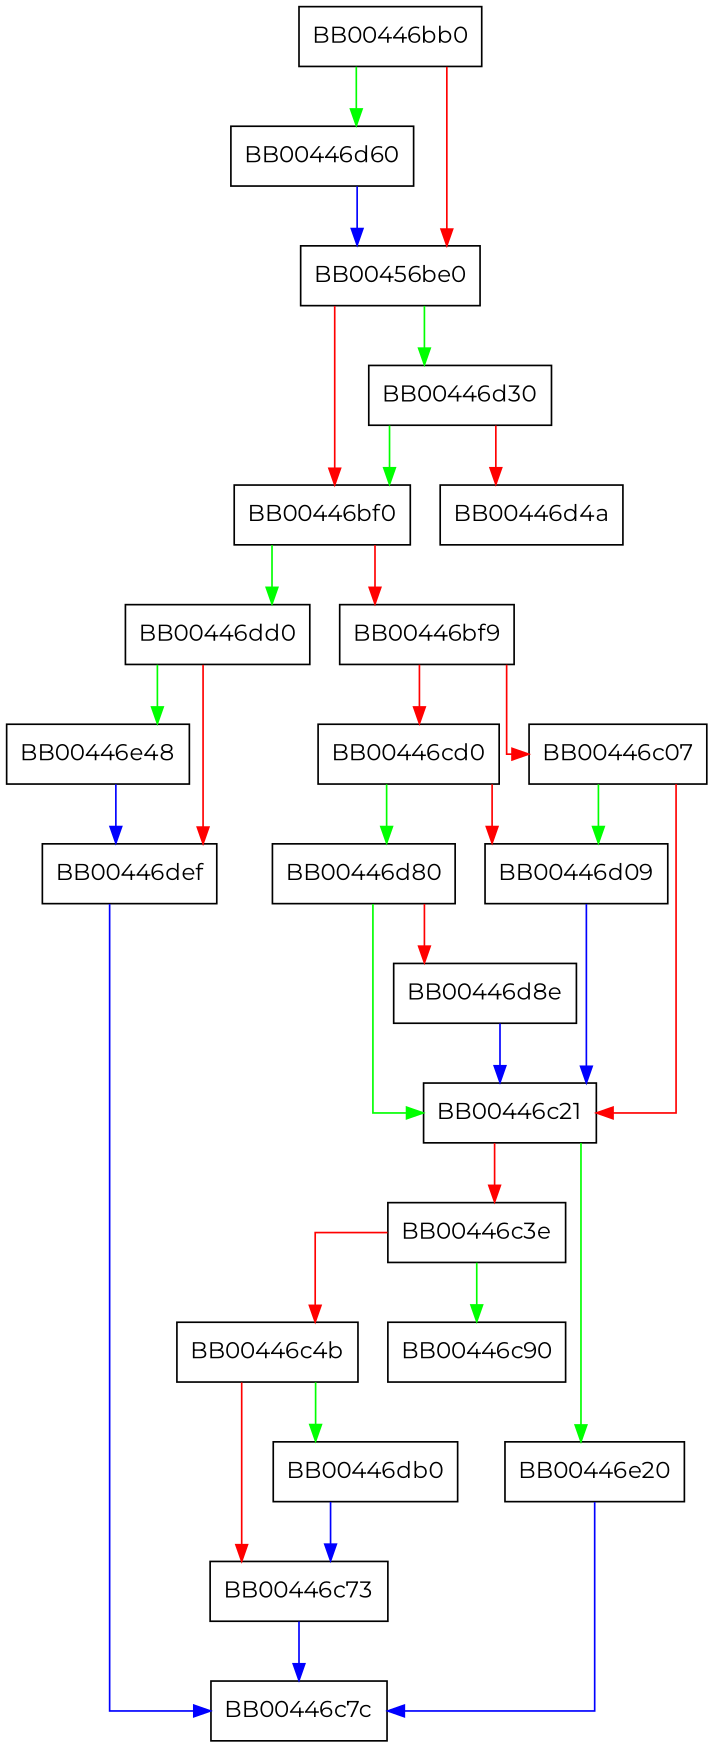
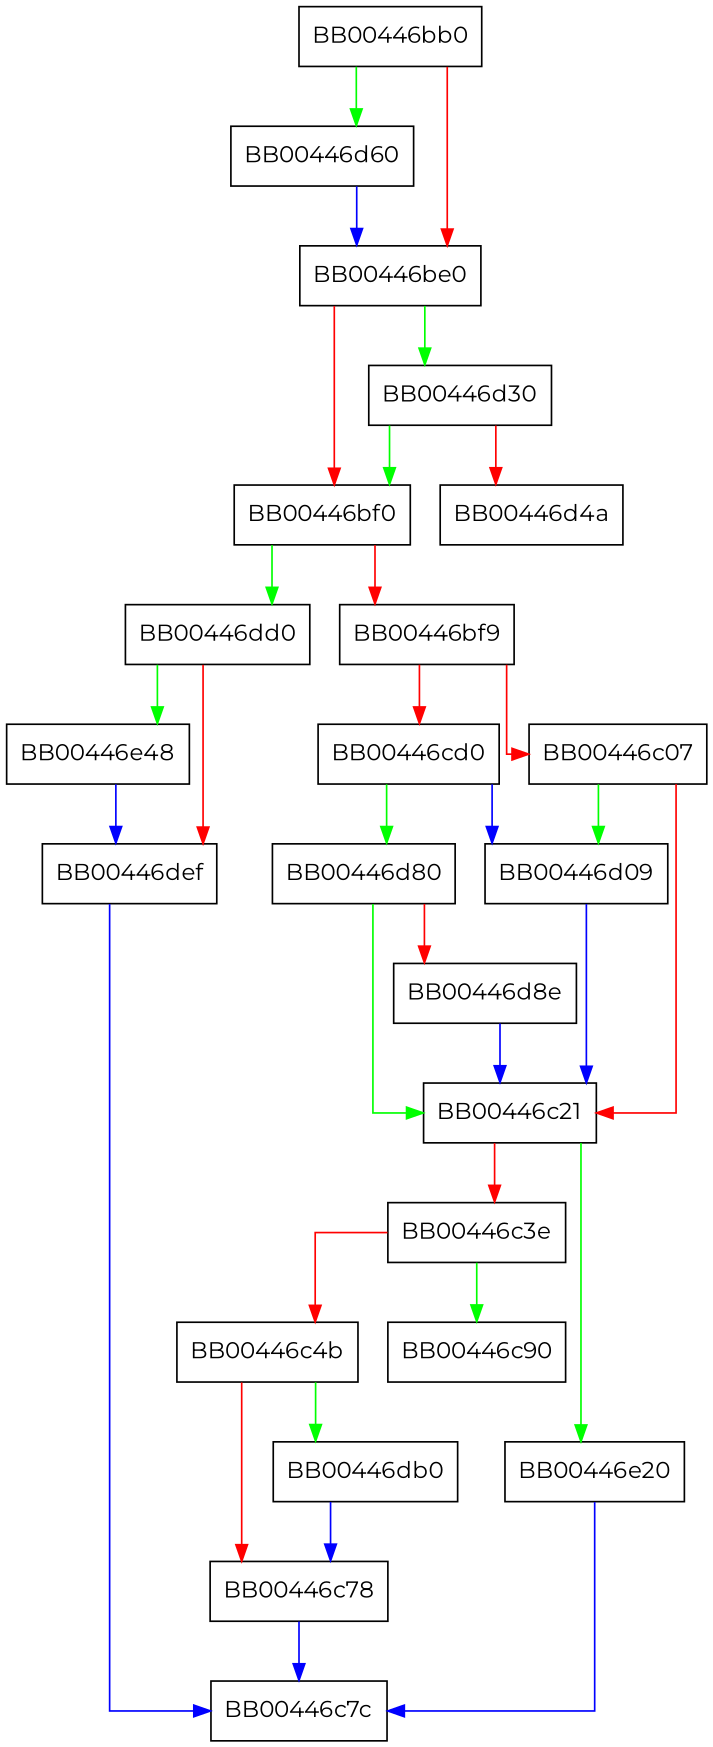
node "BB00456be0": label "BB00456be0" -> "BB00446be0"
edge "BB00446cd0" -> "BB00446d09": color red -> blue
node "BB00446c73": label "BB00446c73" -> "BB00446c78"
